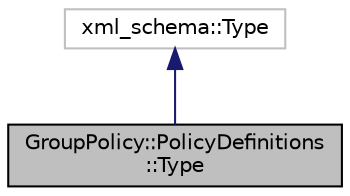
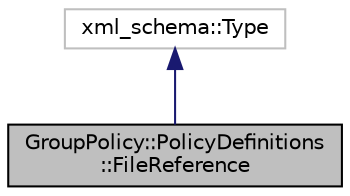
node "GroupPolicy::PolicyDefinitions ::Type": label "GroupPolicy::PolicyDefinitions ::Type" -> "GroupPolicy::PolicyDefinitions ::FileReference"
